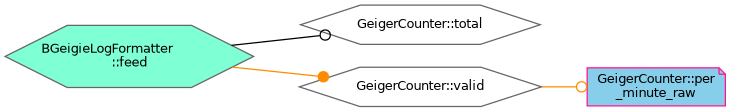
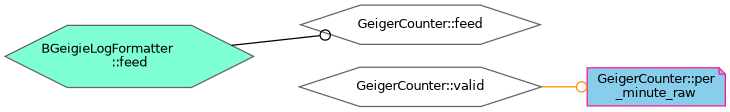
node "GeigerCounter::total": label "GeigerCounter::total" -> "GeigerCounter::feed"
edge "BGeigieLogFormatter ::feed" -> "GeigerCounter::valid": removed
